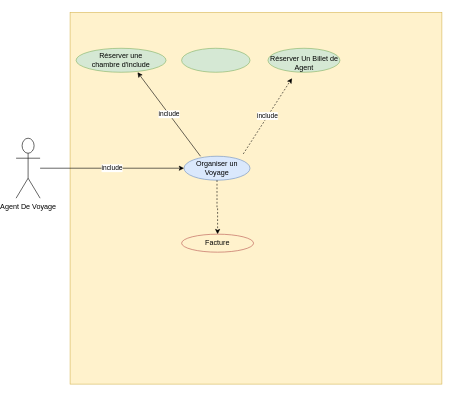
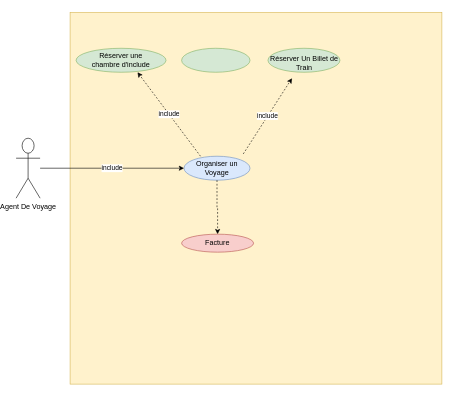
node "Réserver Un Billet de Agent": label "Réserver Un Billet de Agent" -> "Réserver Un Billet de Train"
edge "Organiser un Voyage" -> "Réserver une chambre d'include": style solid -> dashed
node "Facture": fillcolor #fff2cc -> #f8cecc
